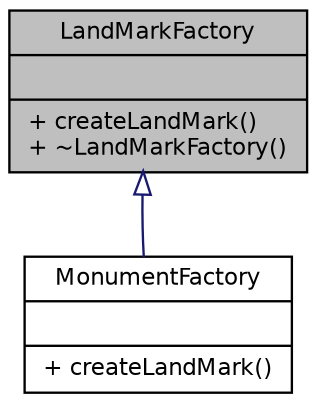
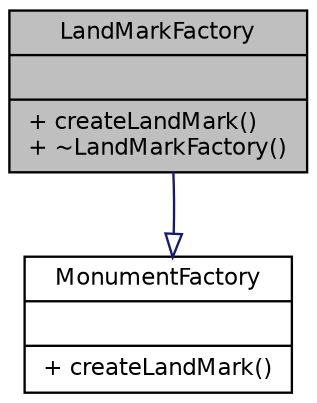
edge "MonumentFactory" -> "LandMarkFactory": reversed
